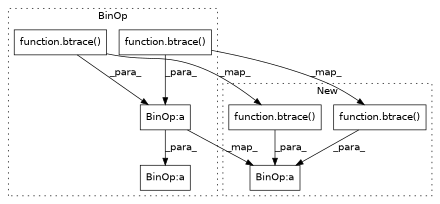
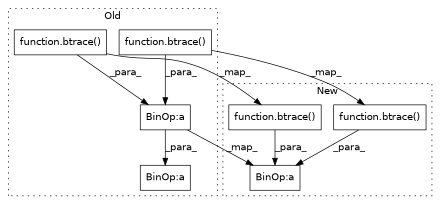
cluster "BinOp": label "BinOp" -> "Old"
